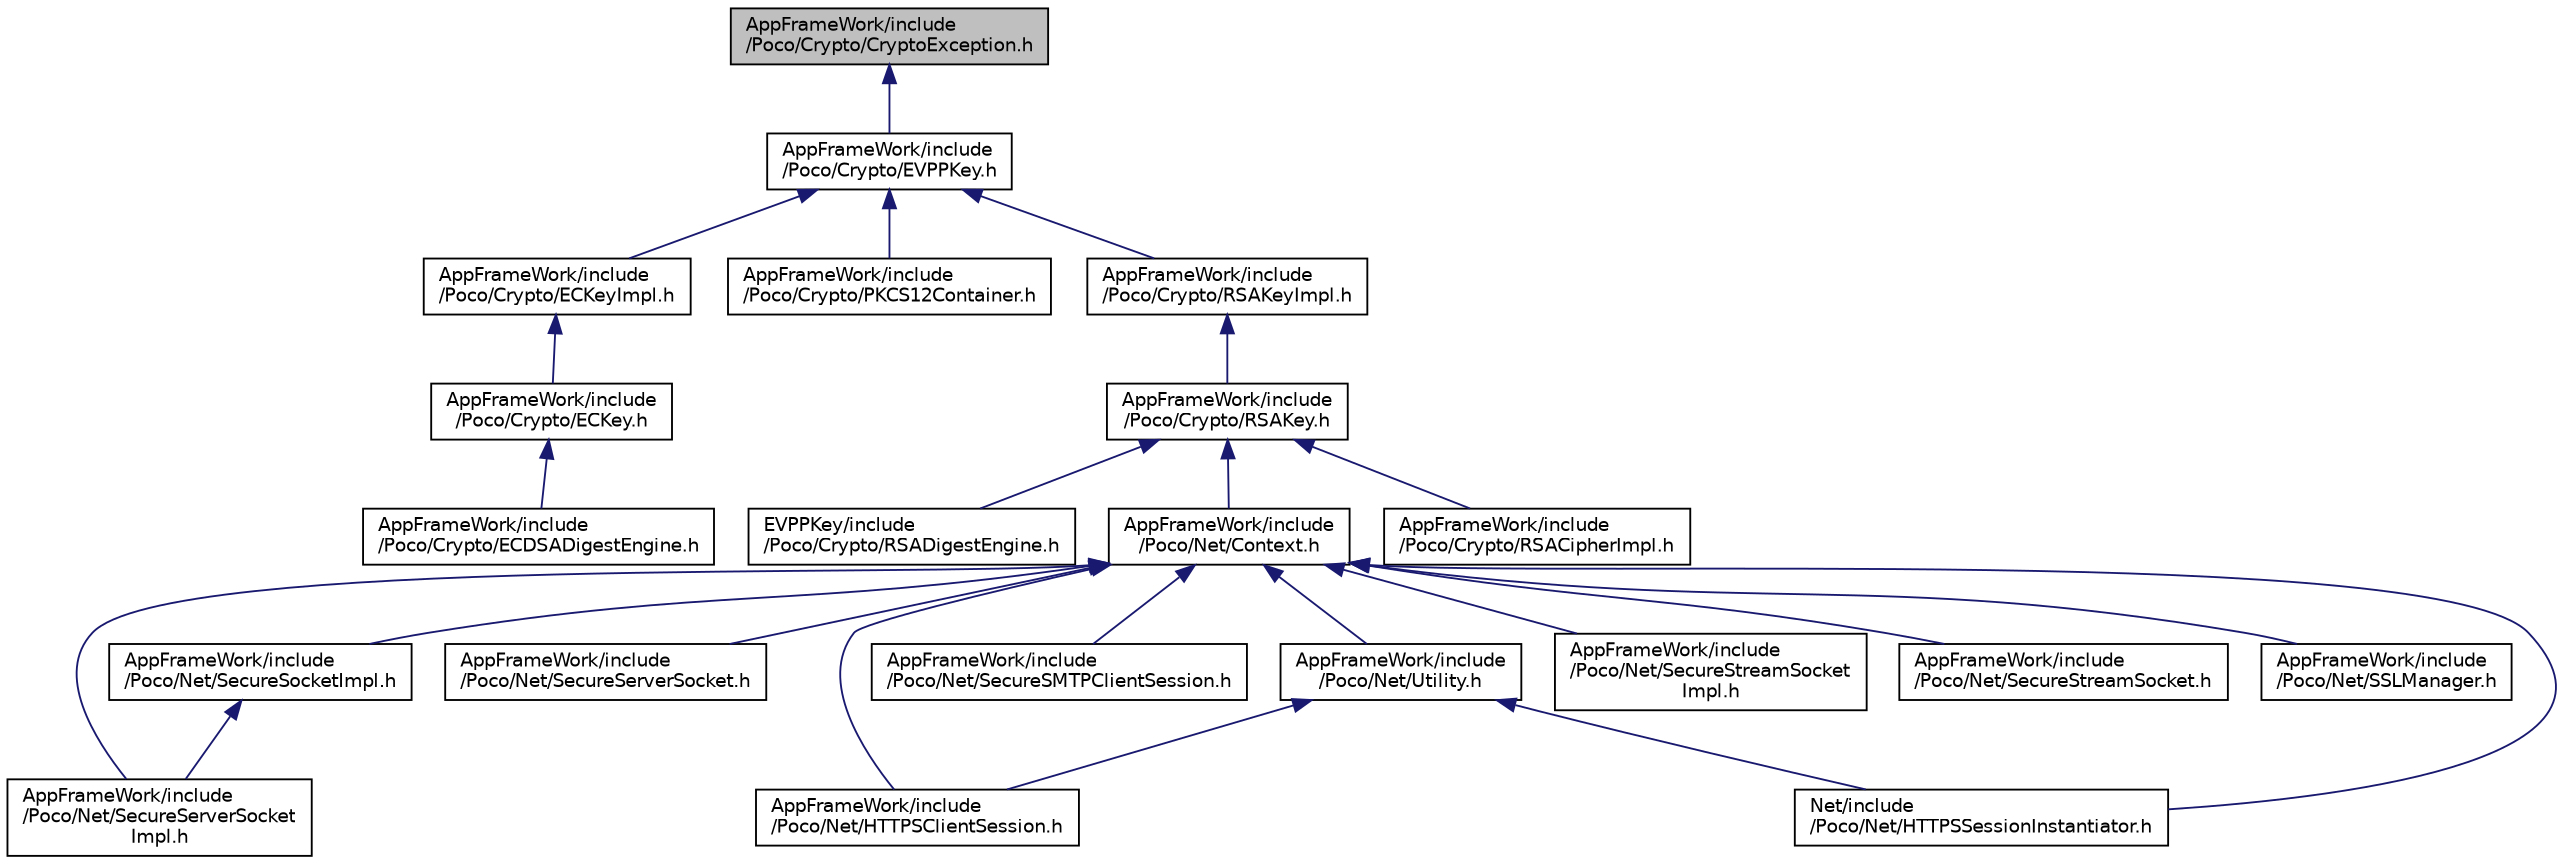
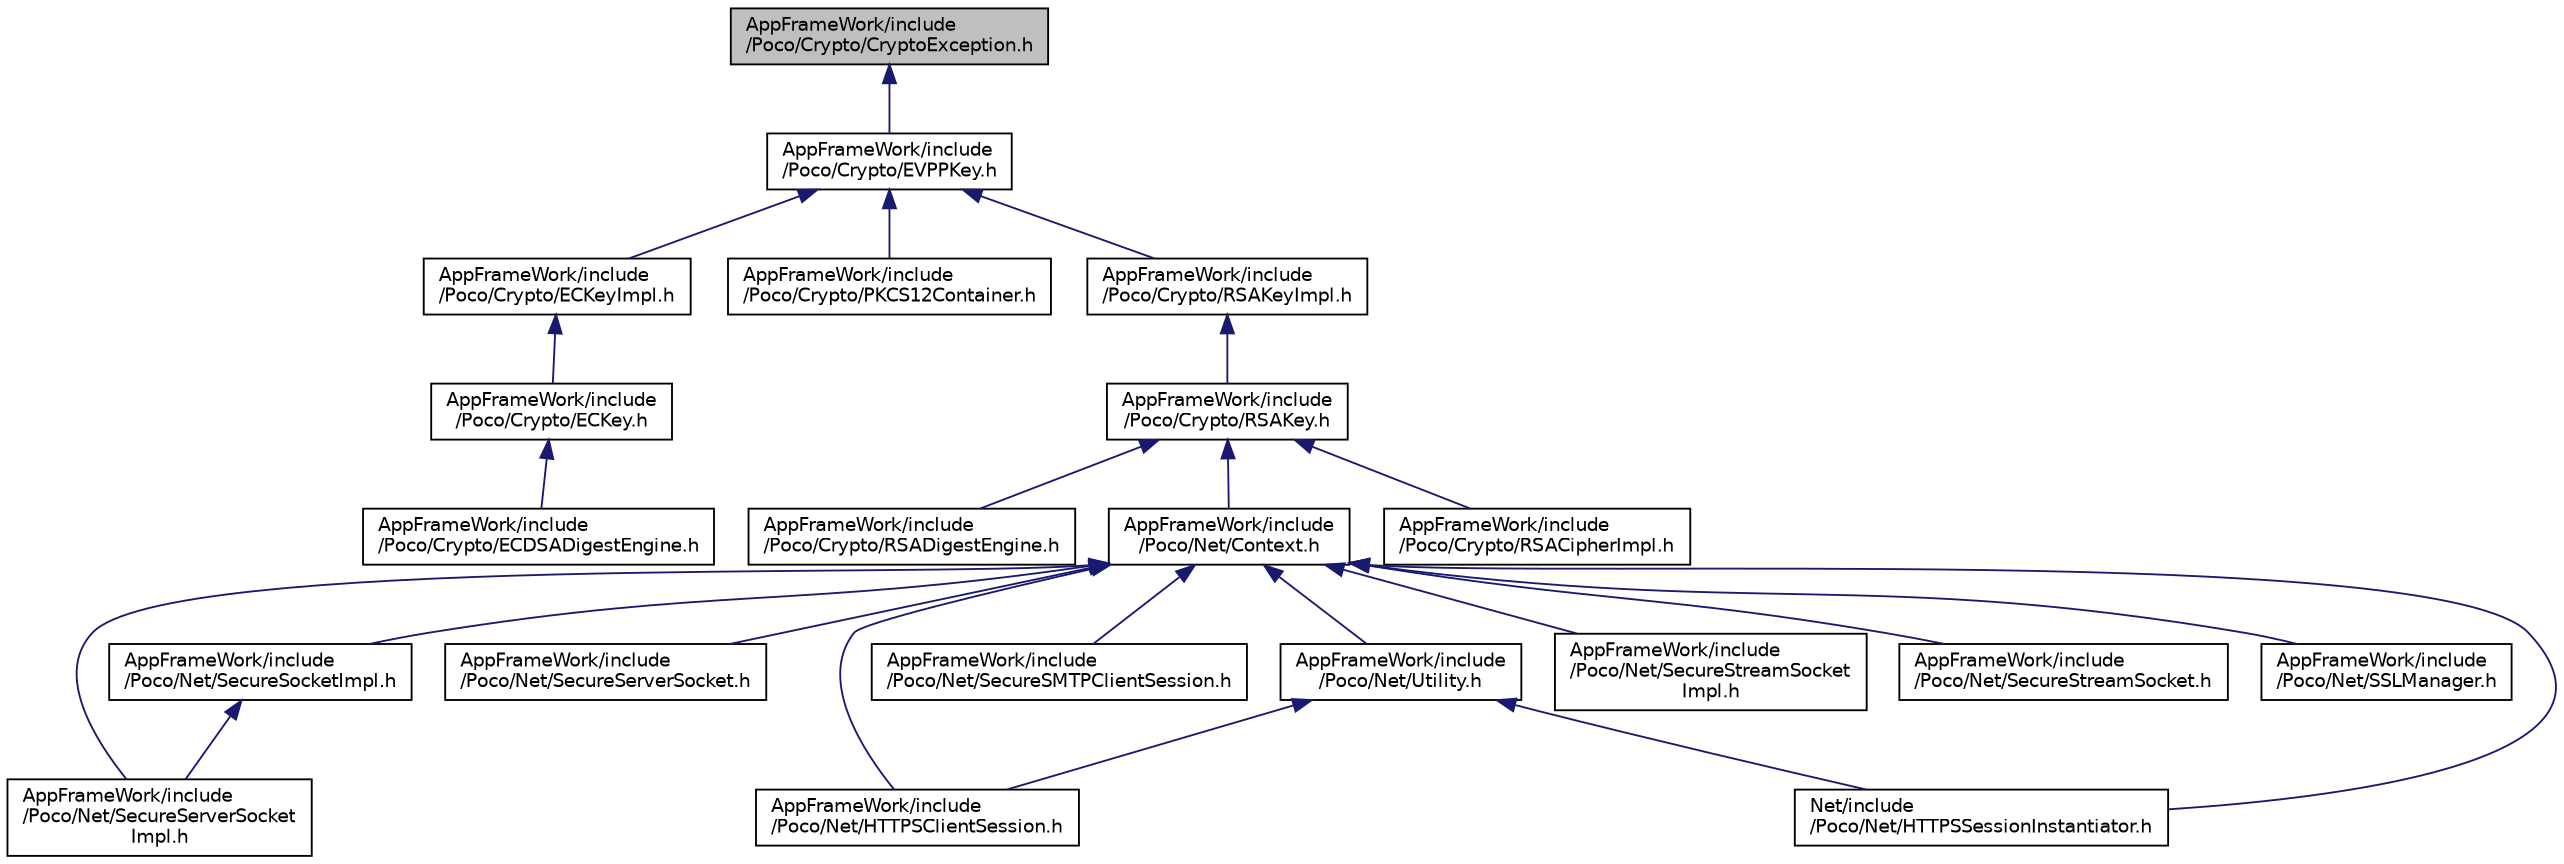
node "EVPPKey/include /Poco/Crypto/RSADigestEngine.h": label "EVPPKey/include /Poco/Crypto/RSADigestEngine.h" -> "AppFrameWork/include /Poco/Crypto/RSADigestEngine.h"
